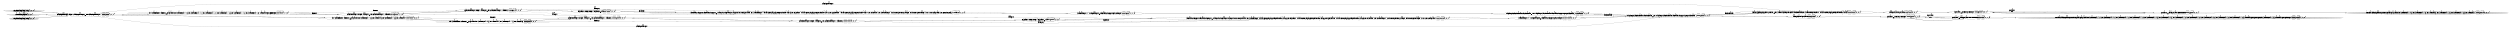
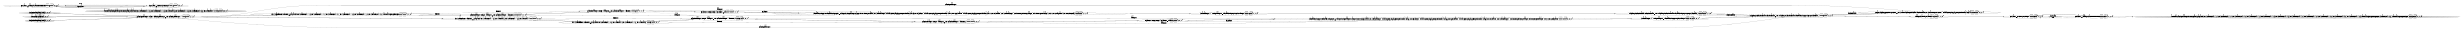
node "DataInputStatus inputStatus@@@24@@@['0', '0', '1']": removed
